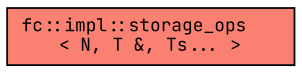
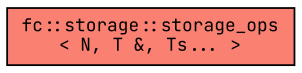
node "fc::impl::storage_ops < N, T &, Ts... >": label "fc::impl::storage_ops < N, T &, Ts... >" -> "fc::storage::storage_ops < N, T &, Ts... >"
